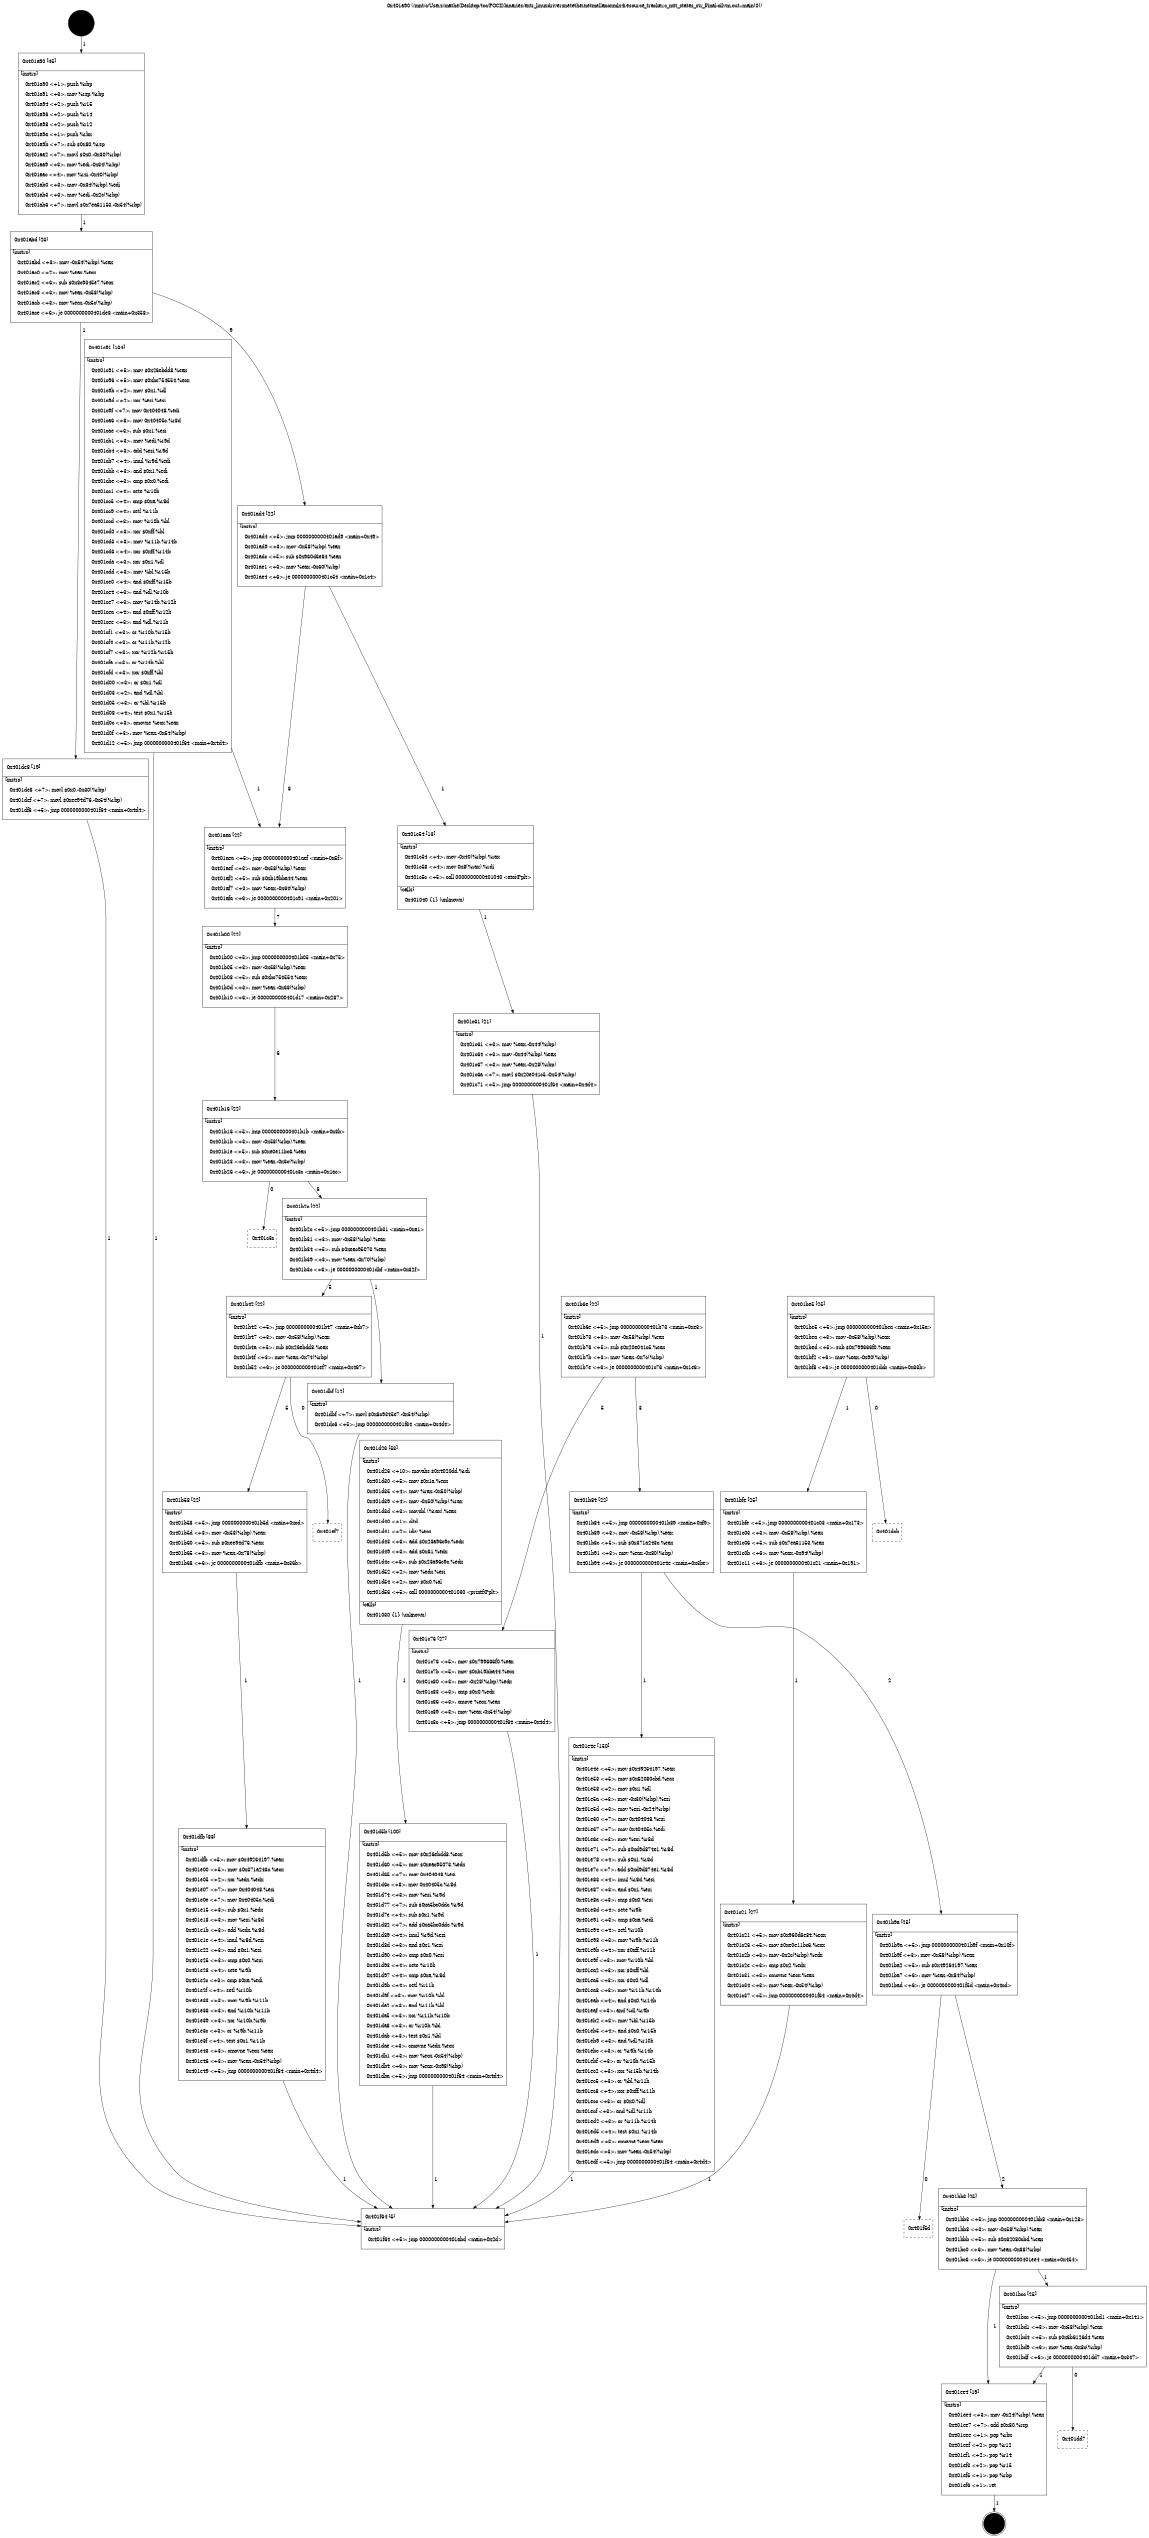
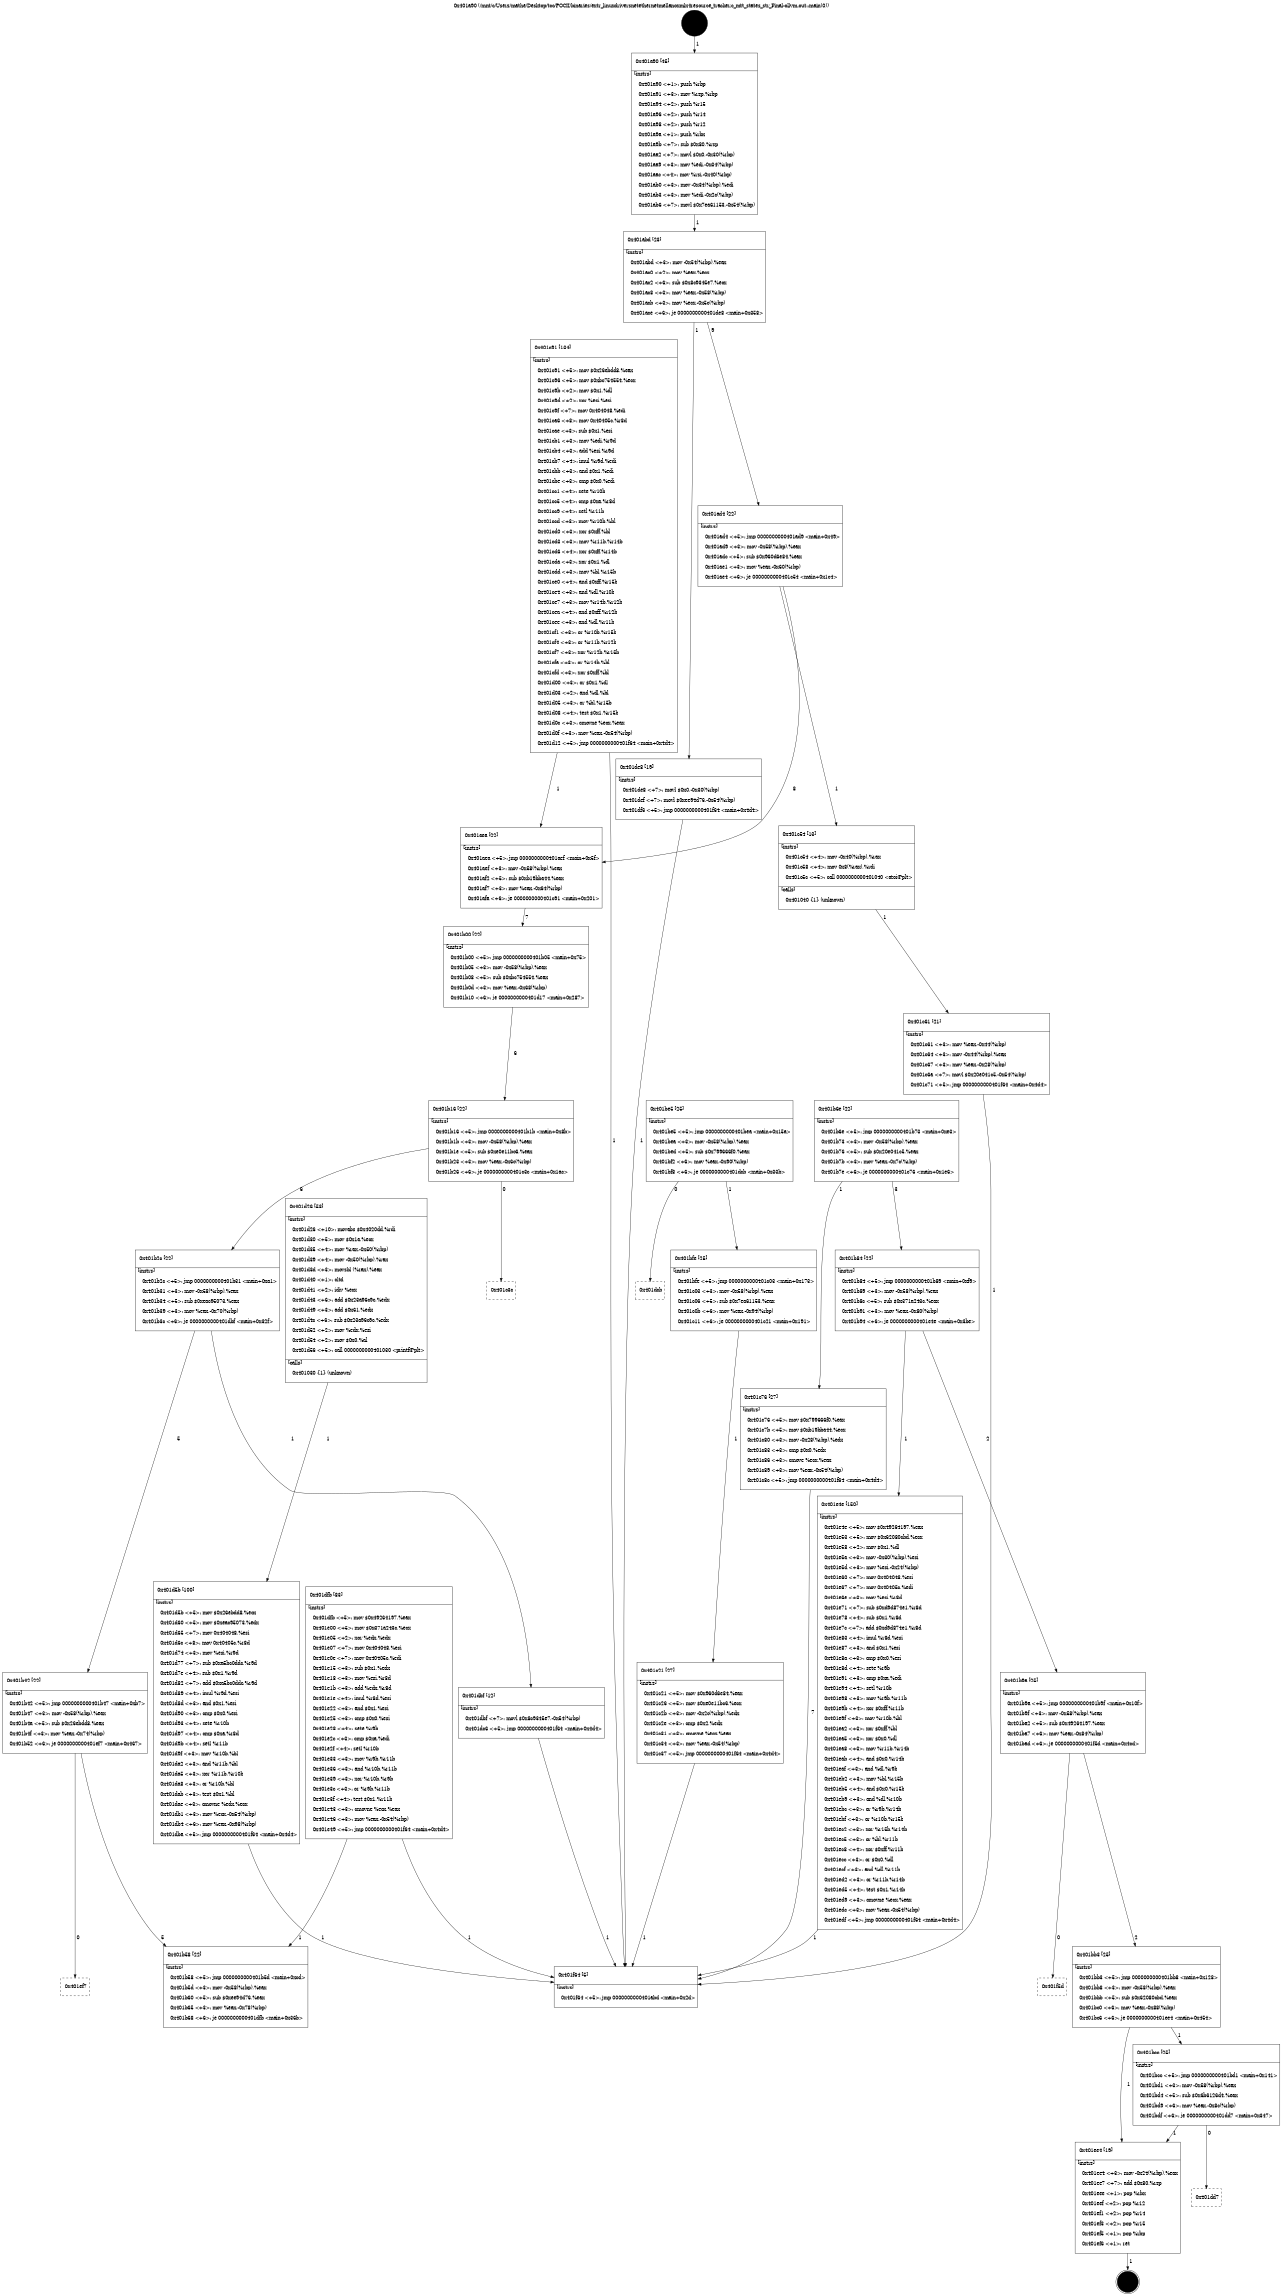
edge "0x401b6e [22]" -> "0x401c76 [27]": label " 5" -> " 1"
edge "0x401b58 [22]" -> "0x401dfb [83]": reversed
edge "0x401c76 [27]" -> "0x401f64 [5]": label " 1" -> " 7"
